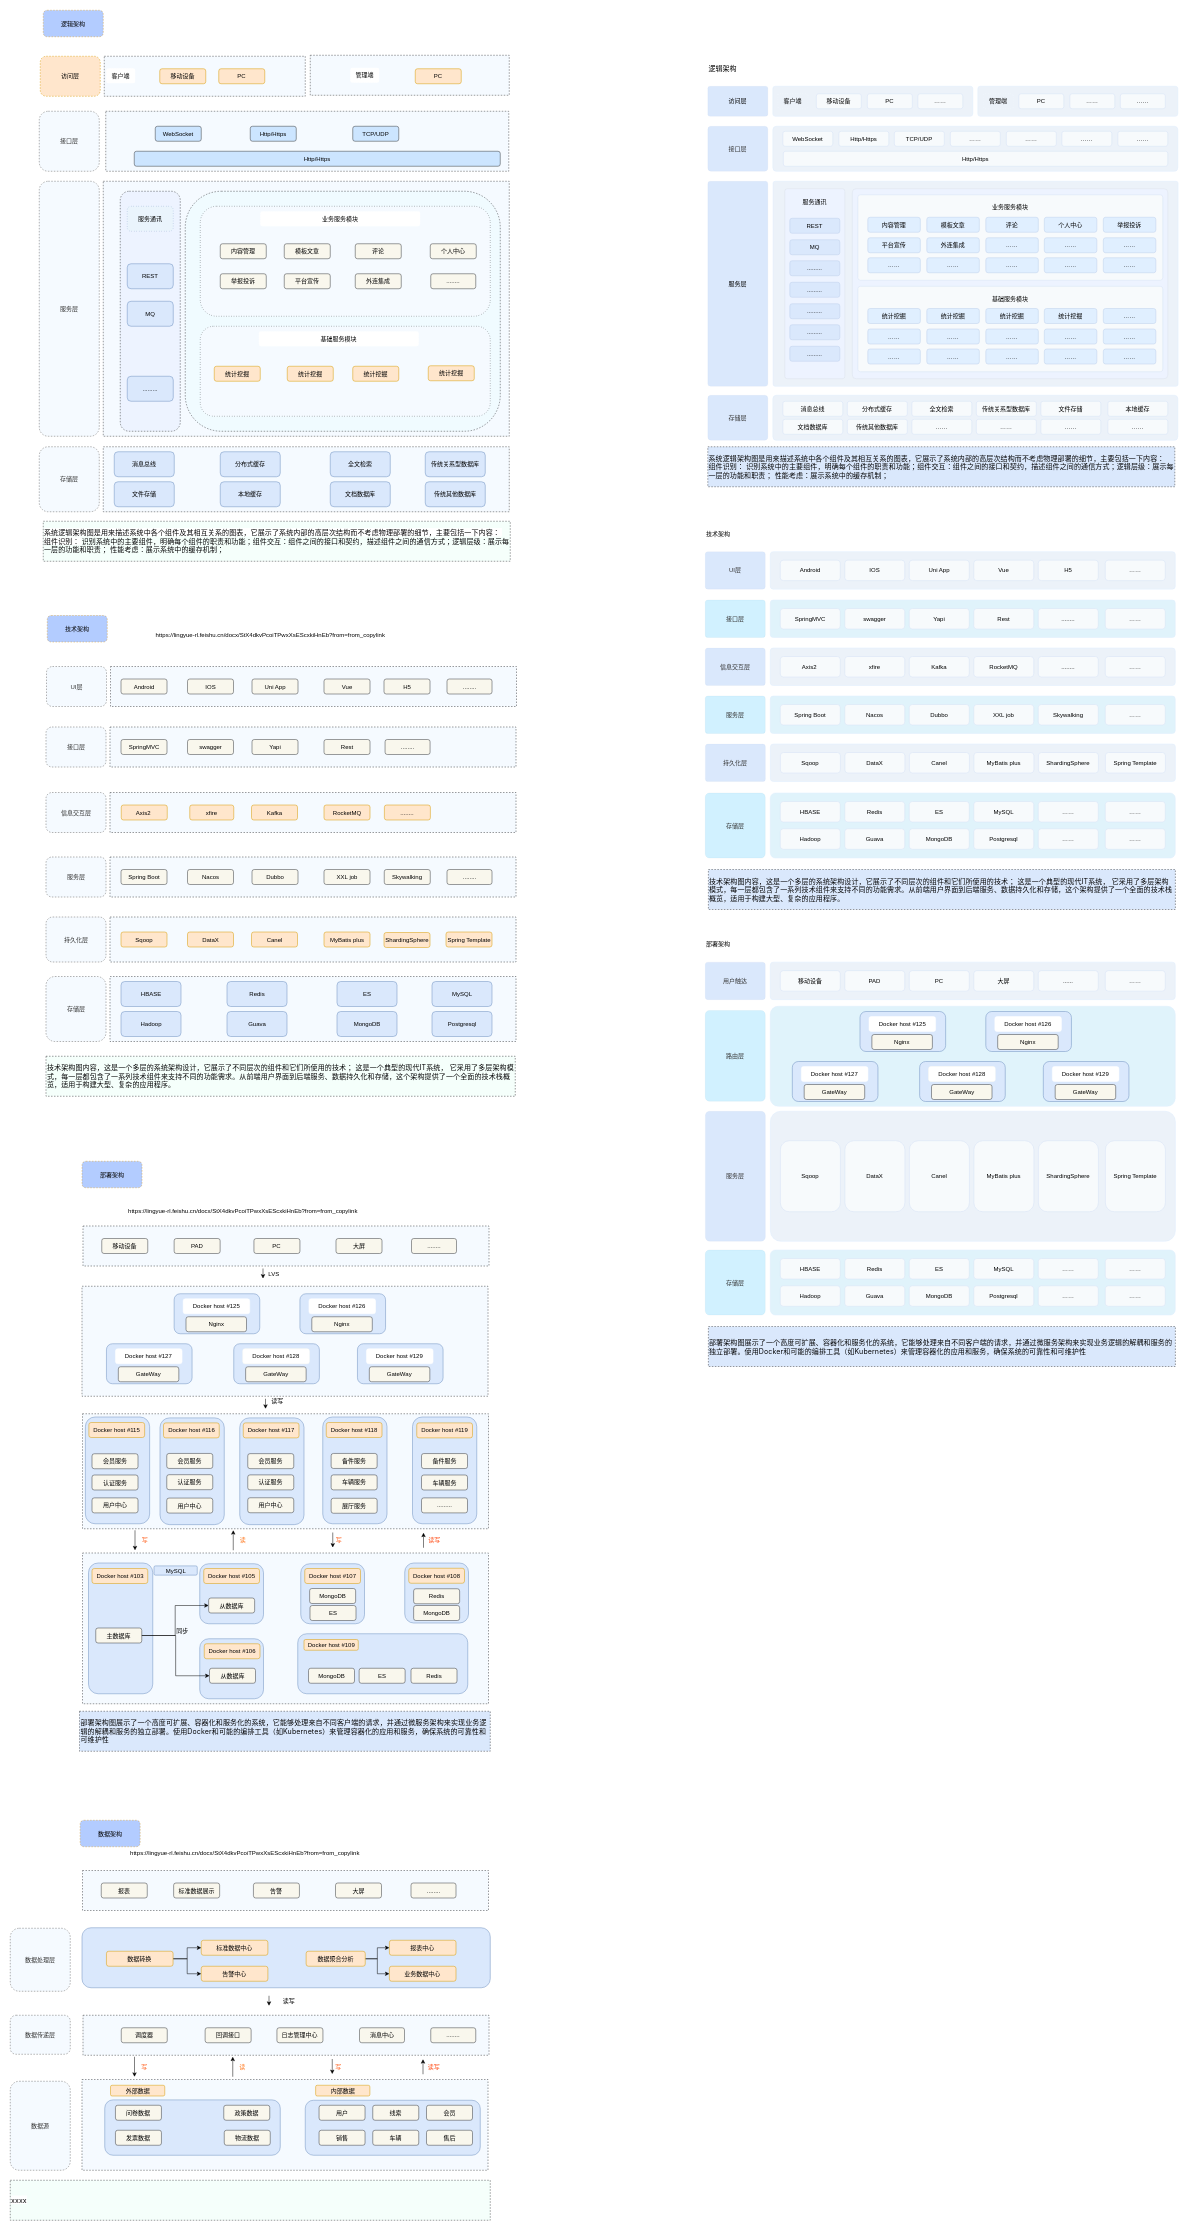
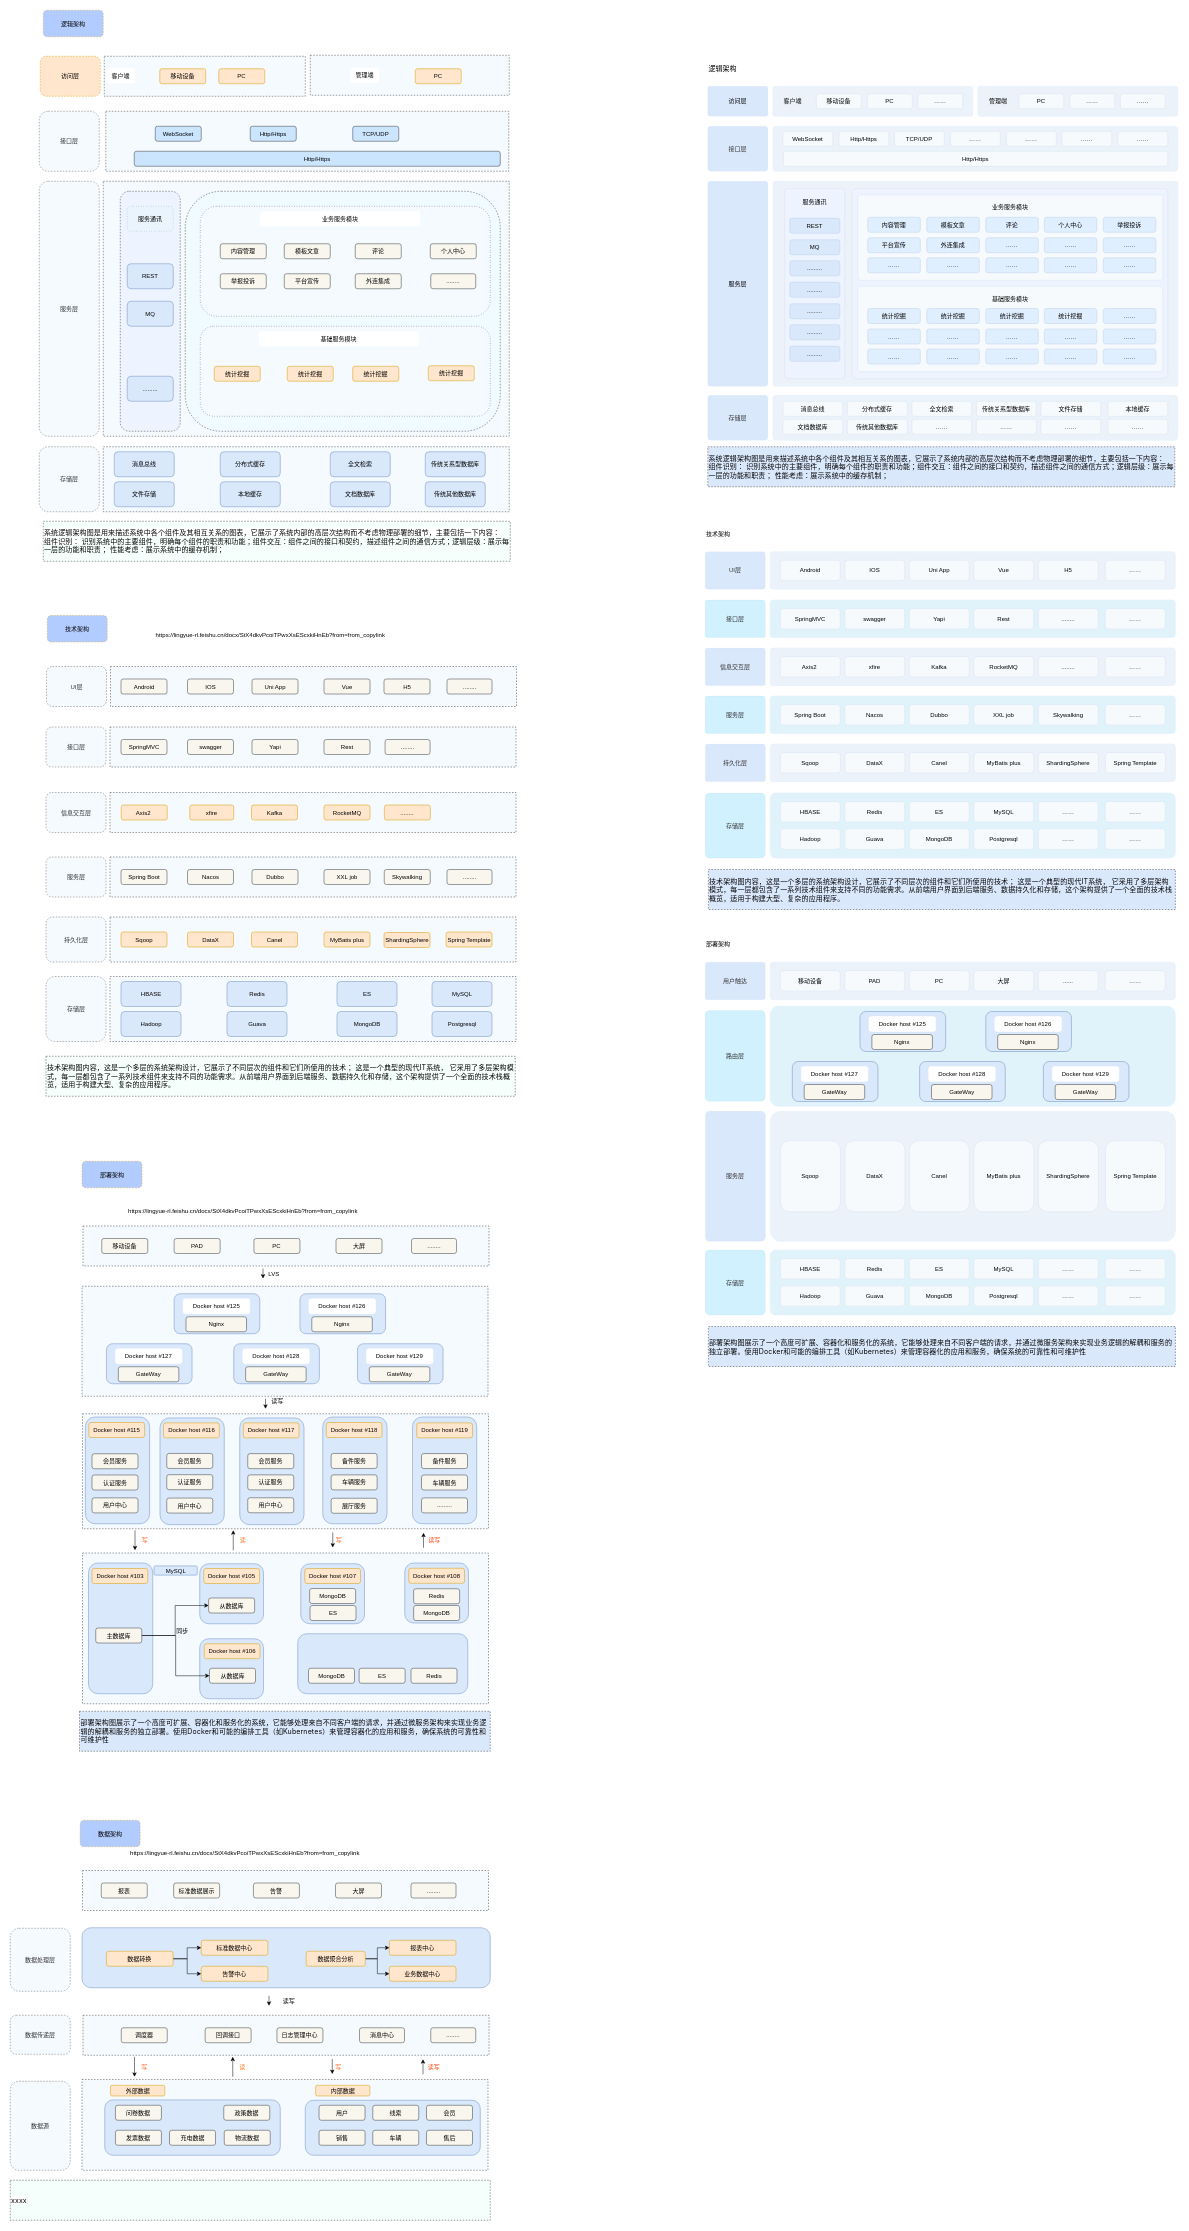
node "Docker host #109": removed
node "充电数据": added
